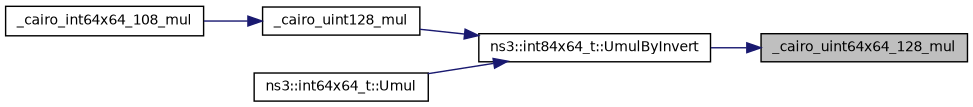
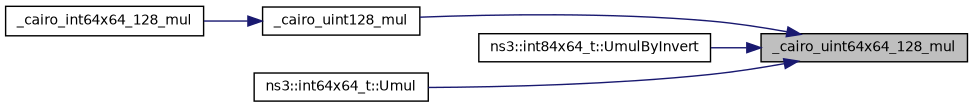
node "_cairo_int64x64_108_mul": label "_cairo_int64x64_108_mul" -> "_cairo_int64x64_128_mul"
edge "_cairo_uint128_mul" -> "ns3::int84x64_t::UmulByInvert": now "_cairo_uint128_mul" -> "_cairo_uint64x64_128_mul"
edge "ns3::int64x64_t::Umul" -> "ns3::int84x64_t::UmulByInvert": now "ns3::int64x64_t::Umul" -> "_cairo_uint64x64_128_mul"
